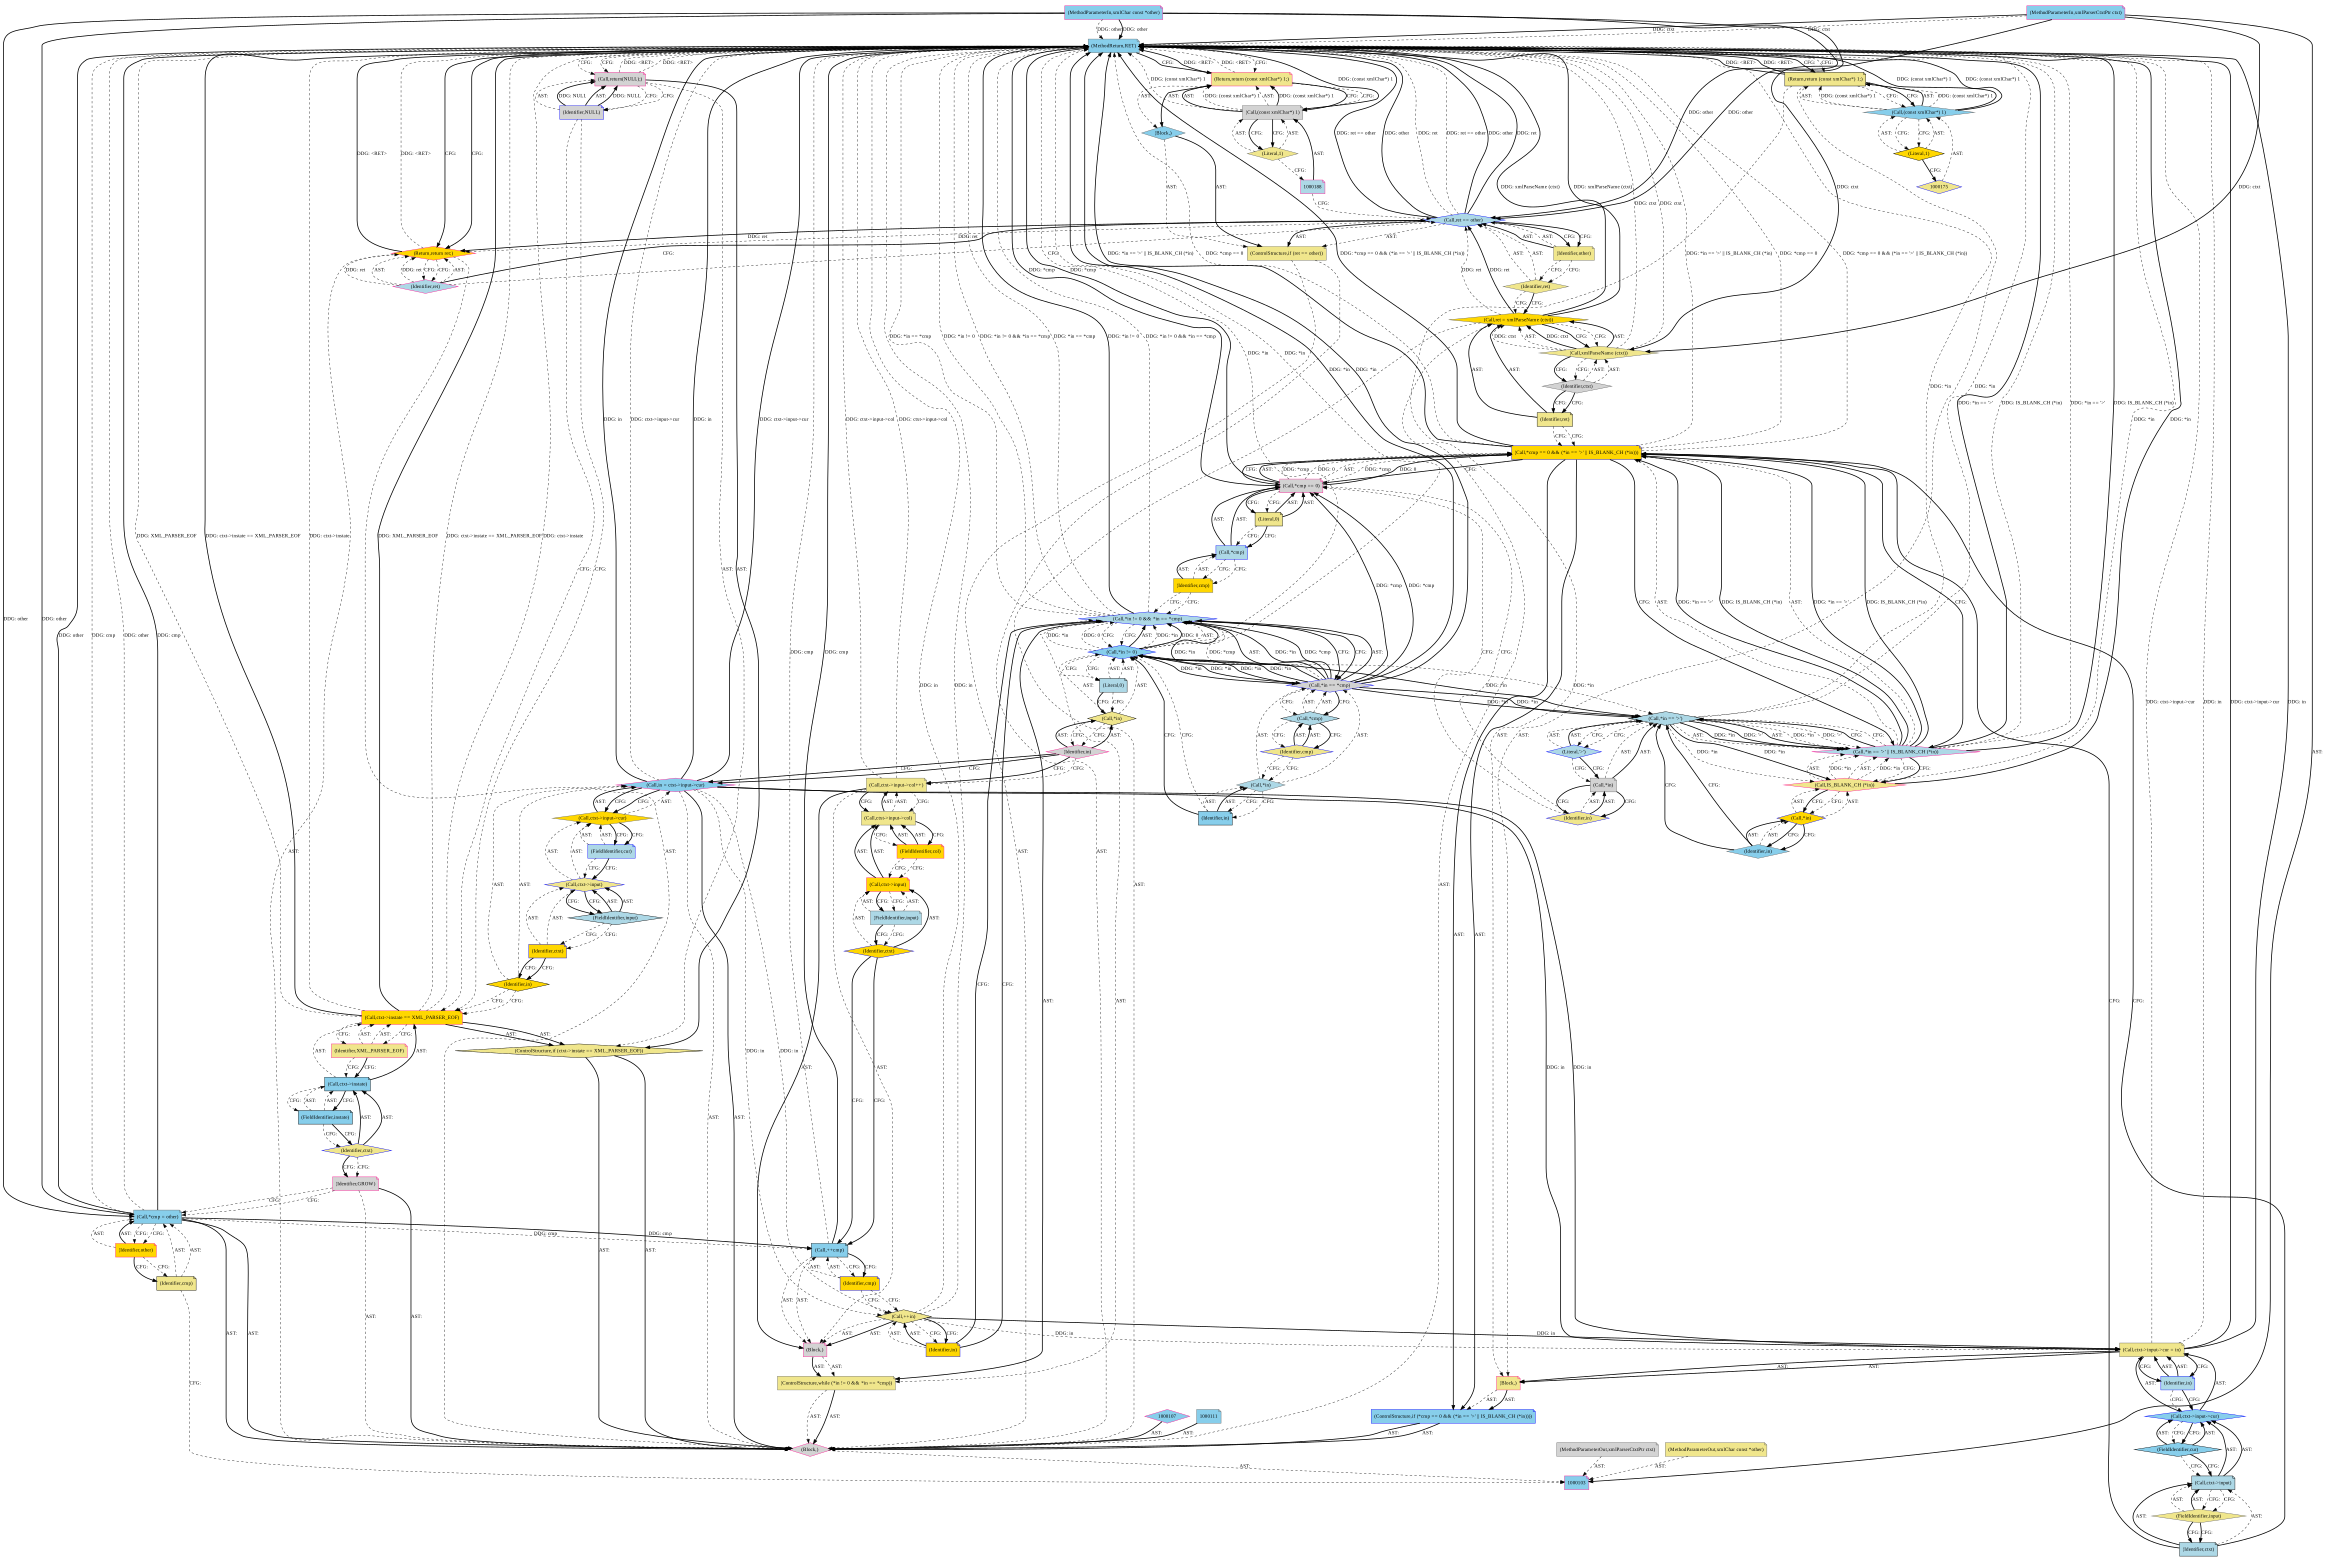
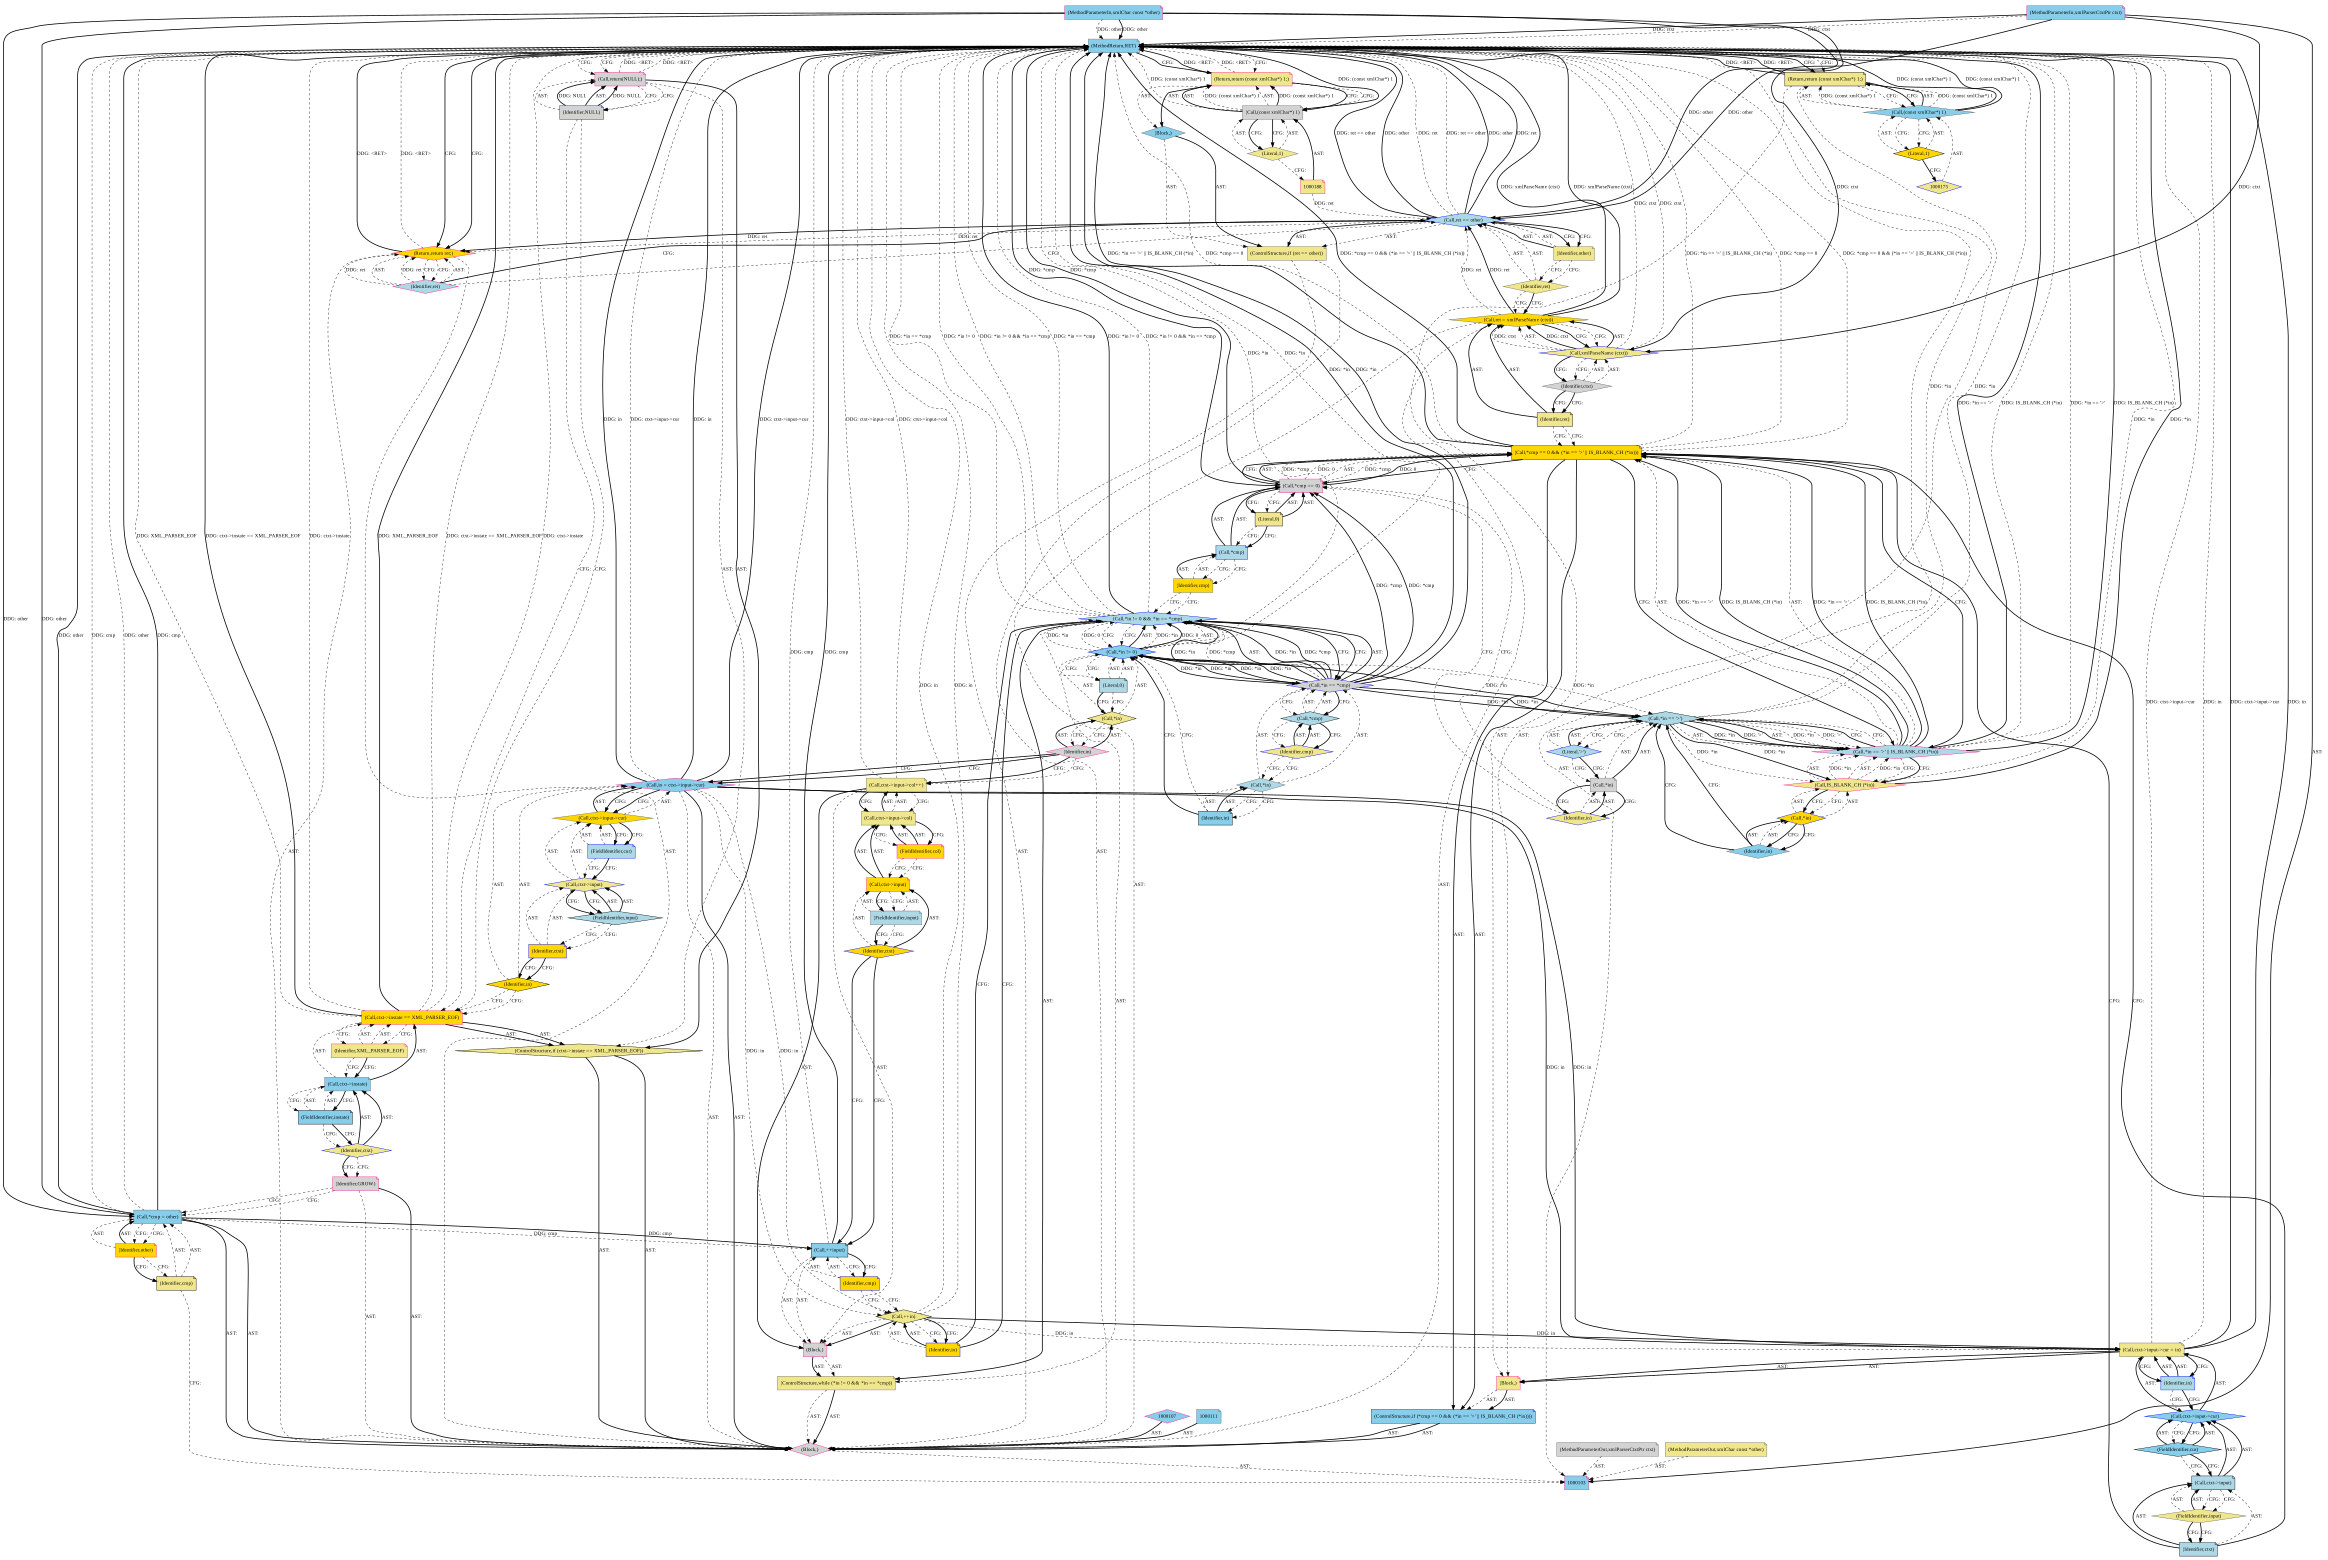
node "1000188": fillcolor lightblue -> khaki
edge "1000188" -> "(Call,ret == other)": label "CFG: " -> "DDG: ret"
node "(Call,xmlParseName (ctxt))": color gray40 -> blue
edge "(MethodReturn,RET)" -> "1000103": added, label "AST:"
node "(Call,ctxt->instate)": color black -> gray40
node "(Call,++cmp)": label "(Call,++cmp)" -> "(Call,++input)"
